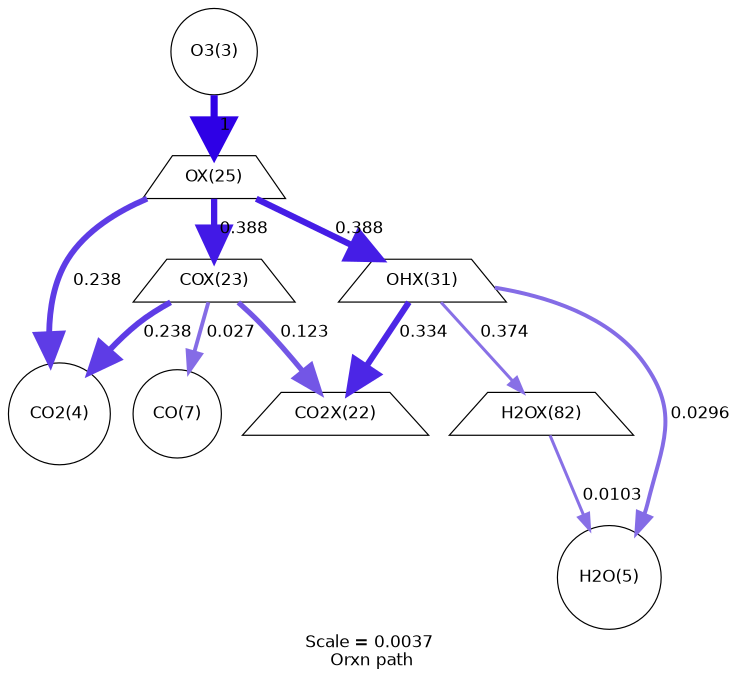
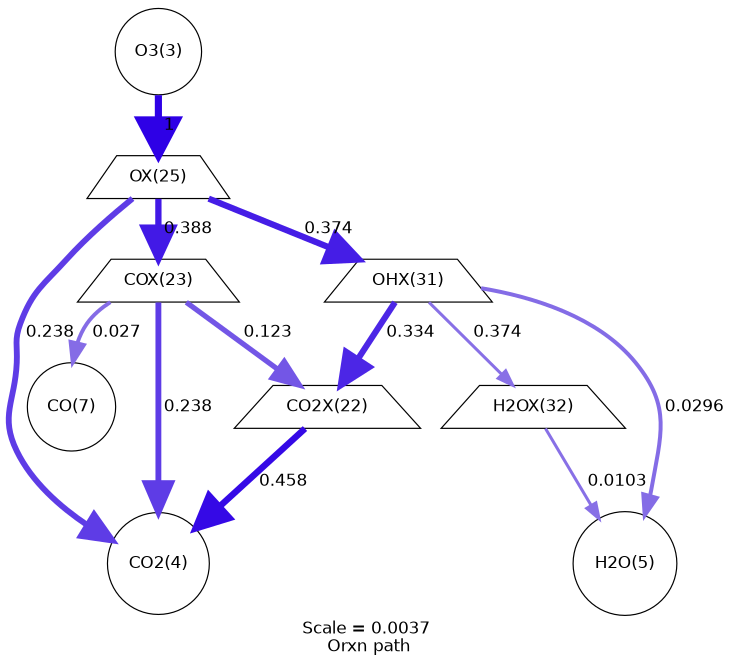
edge "OX(25)" -> "OHX(31)": label " 0.388" -> " 0.374"
node "H2OX(82)": label "H2OX(82)" -> "H2OX(32)"
edge "CO2X(22)" -> "CO2(4)": added, label "0.458"
